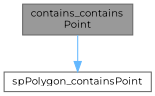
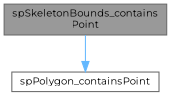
node "contains_contains Point": label "contains_contains Point" -> "spSkeletonBounds_contains Point"
